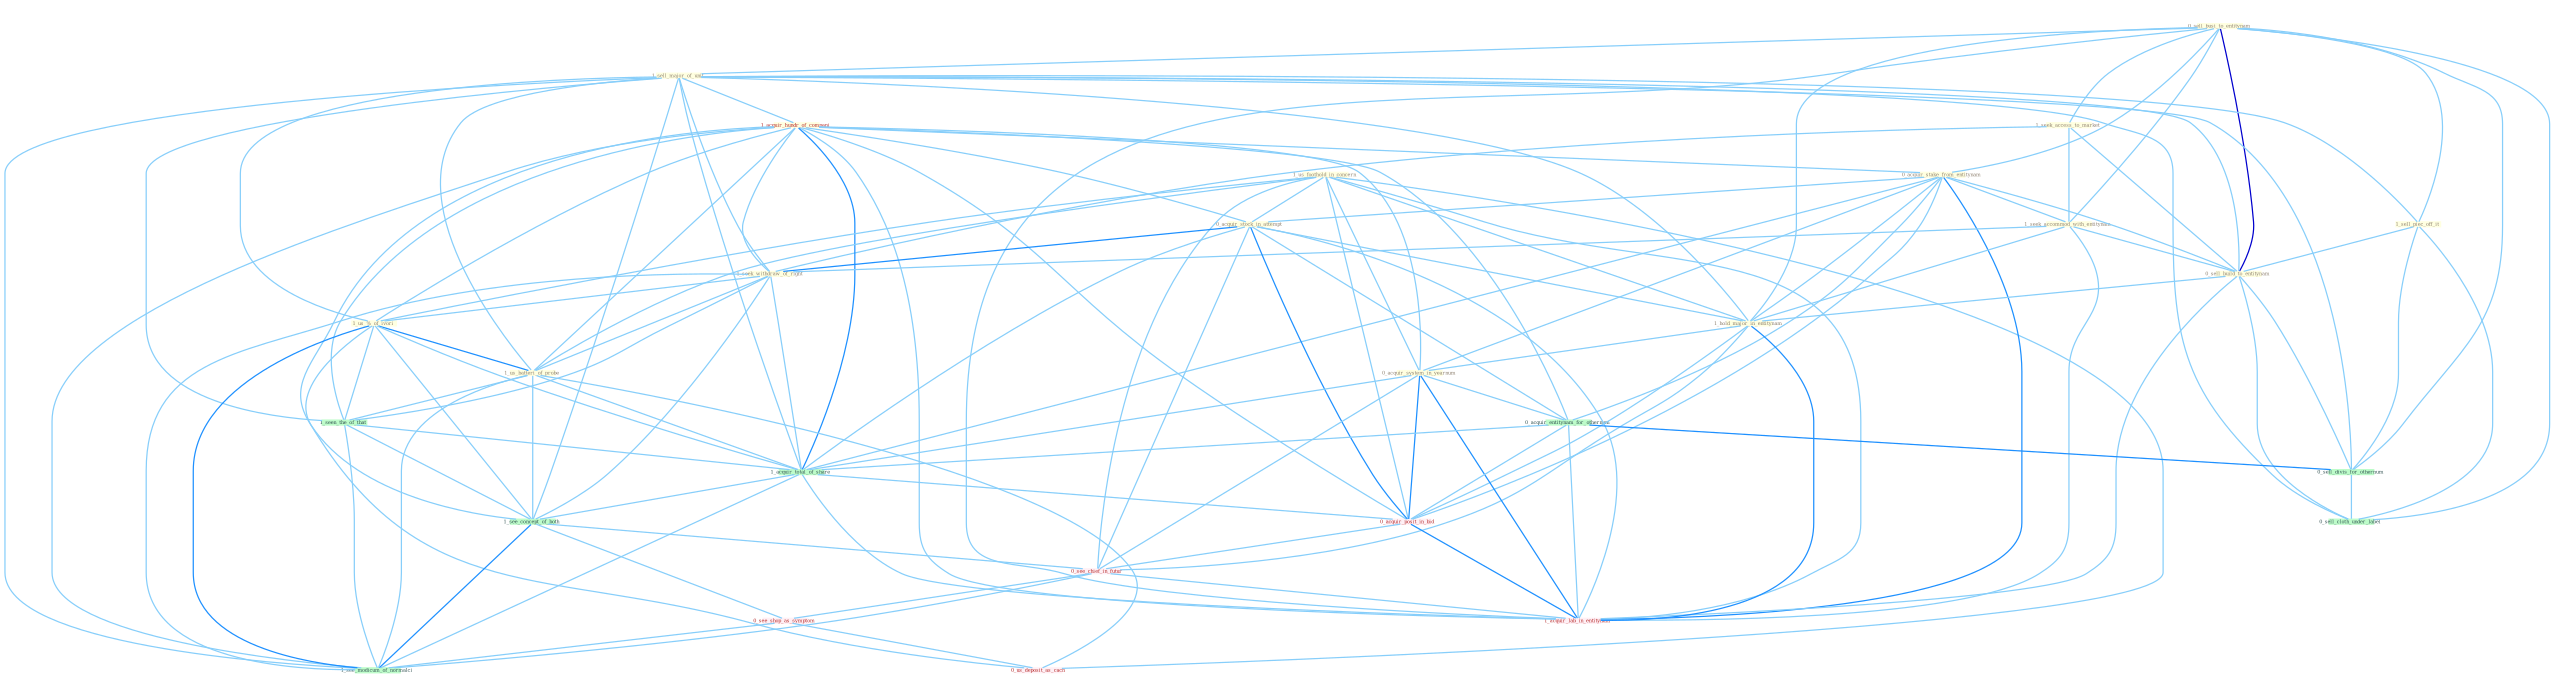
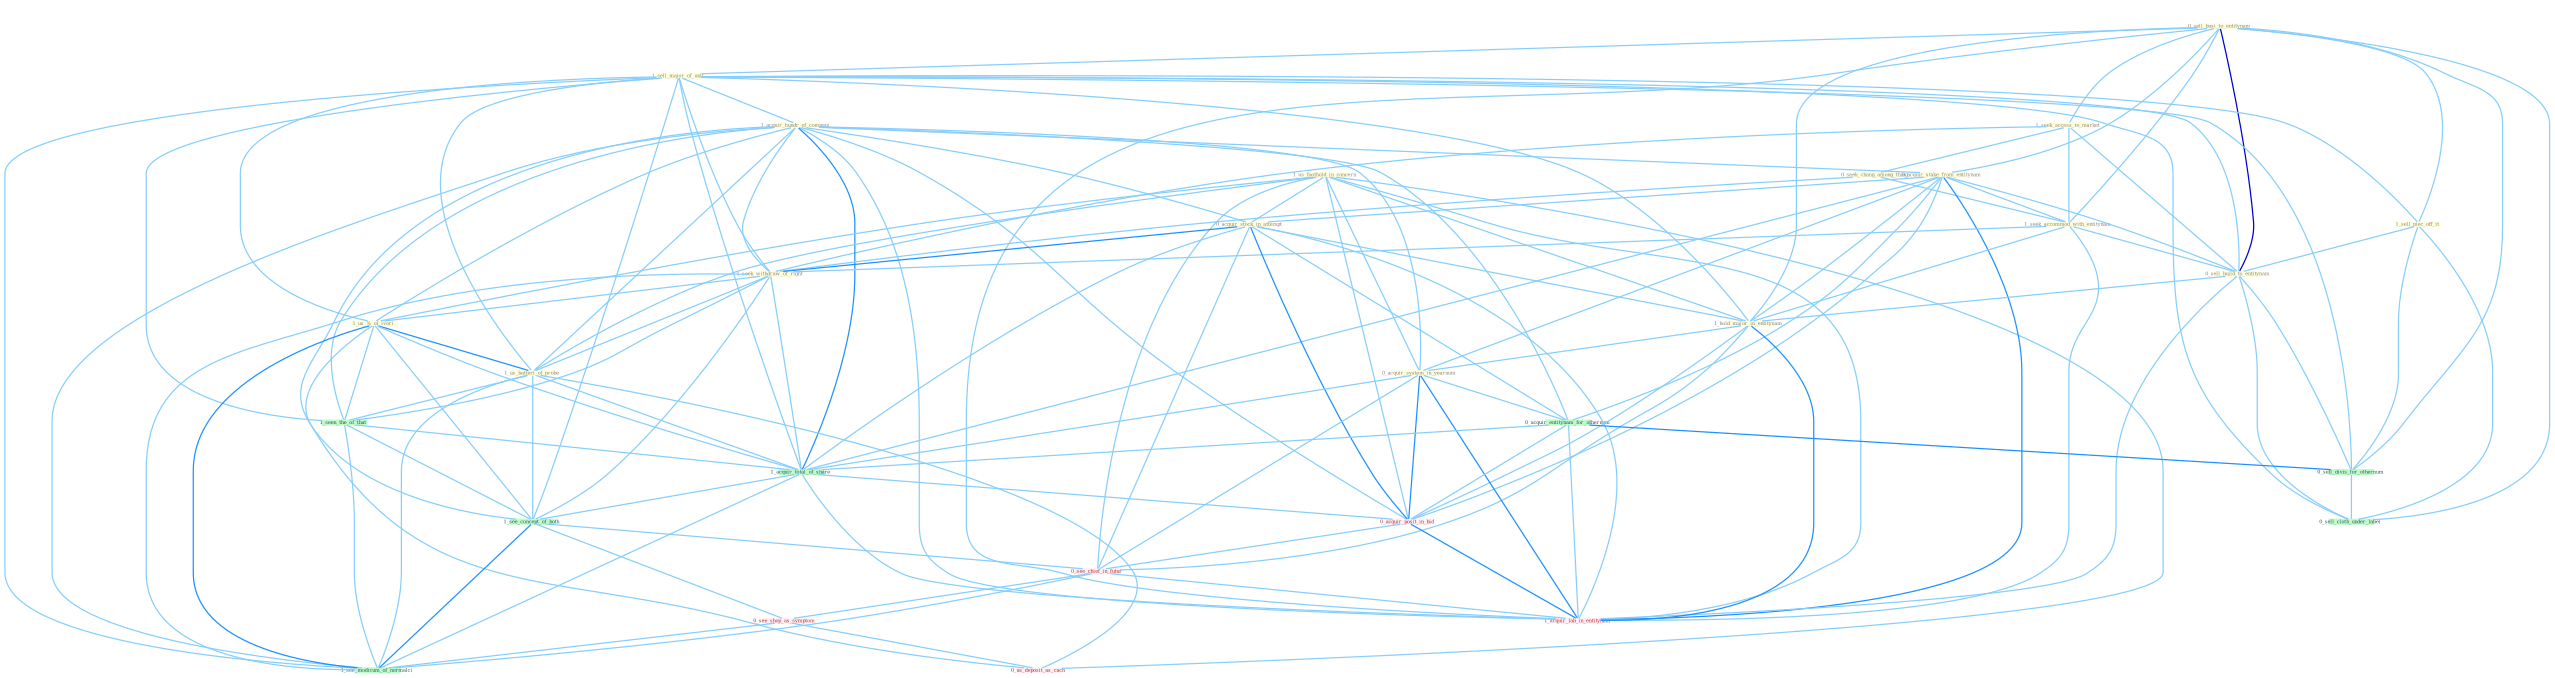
node "1_acquir_hundr_of_compani": fontcolor #b22222 -> #8b7d6b
node "0_seek_chang_among_thing": added
